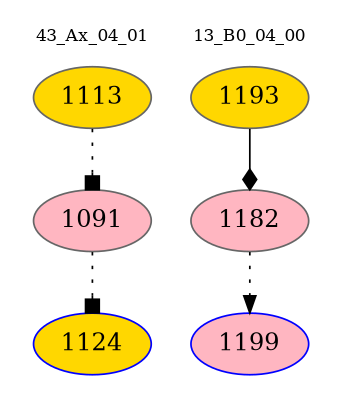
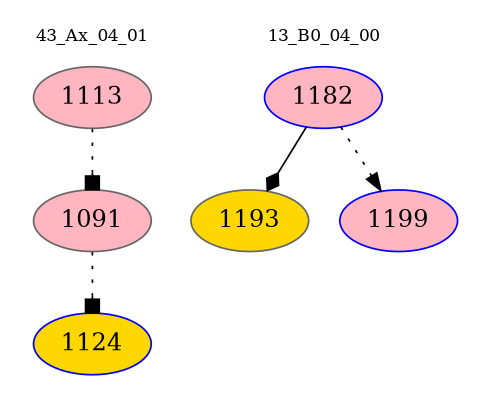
node "1113": fillcolor gold -> lightpink
edge "1193" -> "1182": reversed
node "1182": color gray40 -> blue
